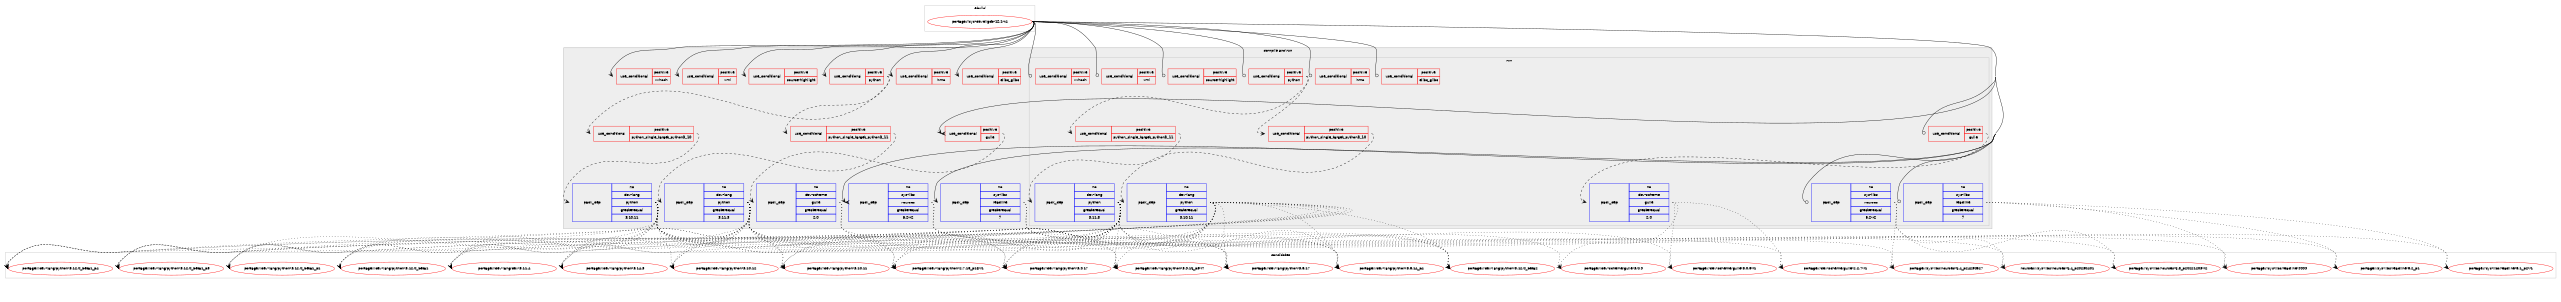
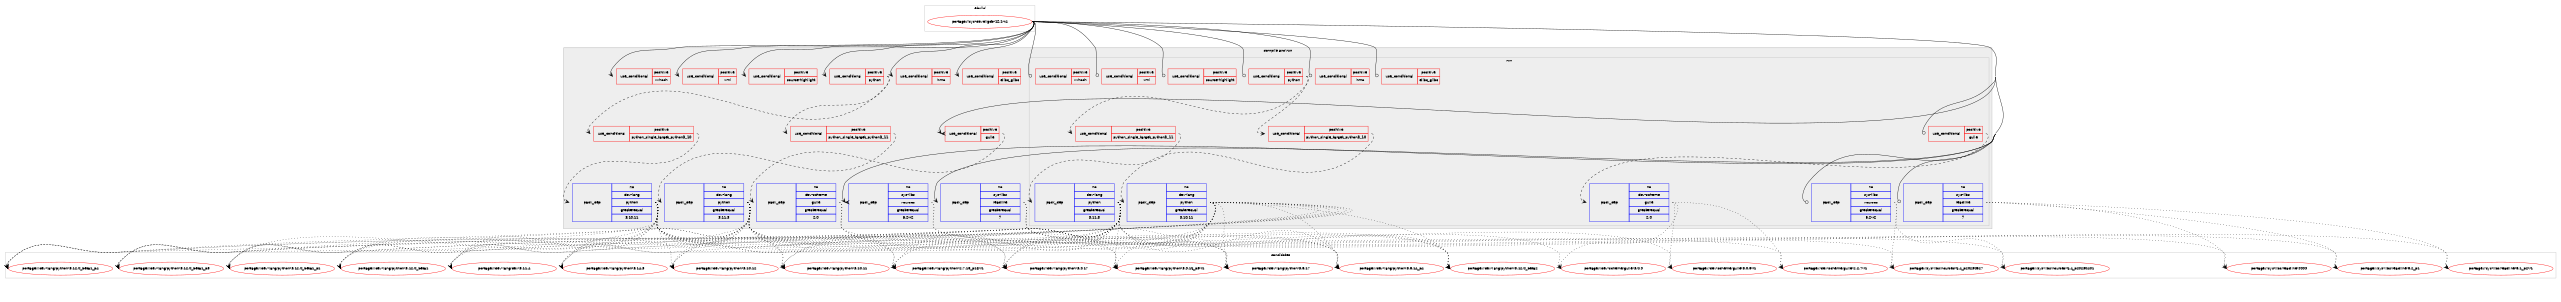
node "portage://dev-lang/python-3.9.16_p3-r7": label "portage://dev-lang/python-3.9.16_p3-r7" -> "portage://dev-lang/python-3.9.16_p3-r1"
node "portage://sys-libs/ncurses-6.4_p24230527": label "portage://sys-libs/ncurses-6.4_p24230527" -> "portage://sys-libs/ncurses-6.4_p20230527"
node "ncurses://sys-libs/ncurses-6.4_p20230401": label "ncurses://sys-libs/ncurses-6.4_p20230401" -> "portage://sys-libs/ncurses-6.4_p20230401"
node "portage://sys-libs/ncurses-6.3_p20221203-r2": removed
